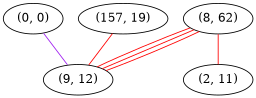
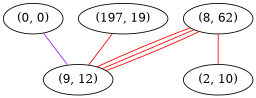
node "(157, 19)": label "(157, 19)" -> "(197, 19)"
node "(2, 11)": label "(2, 11)" -> "(2, 10)"
